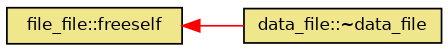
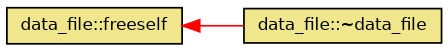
node "file_file::freeself": label "file_file::freeself" -> "data_file::freeself"
